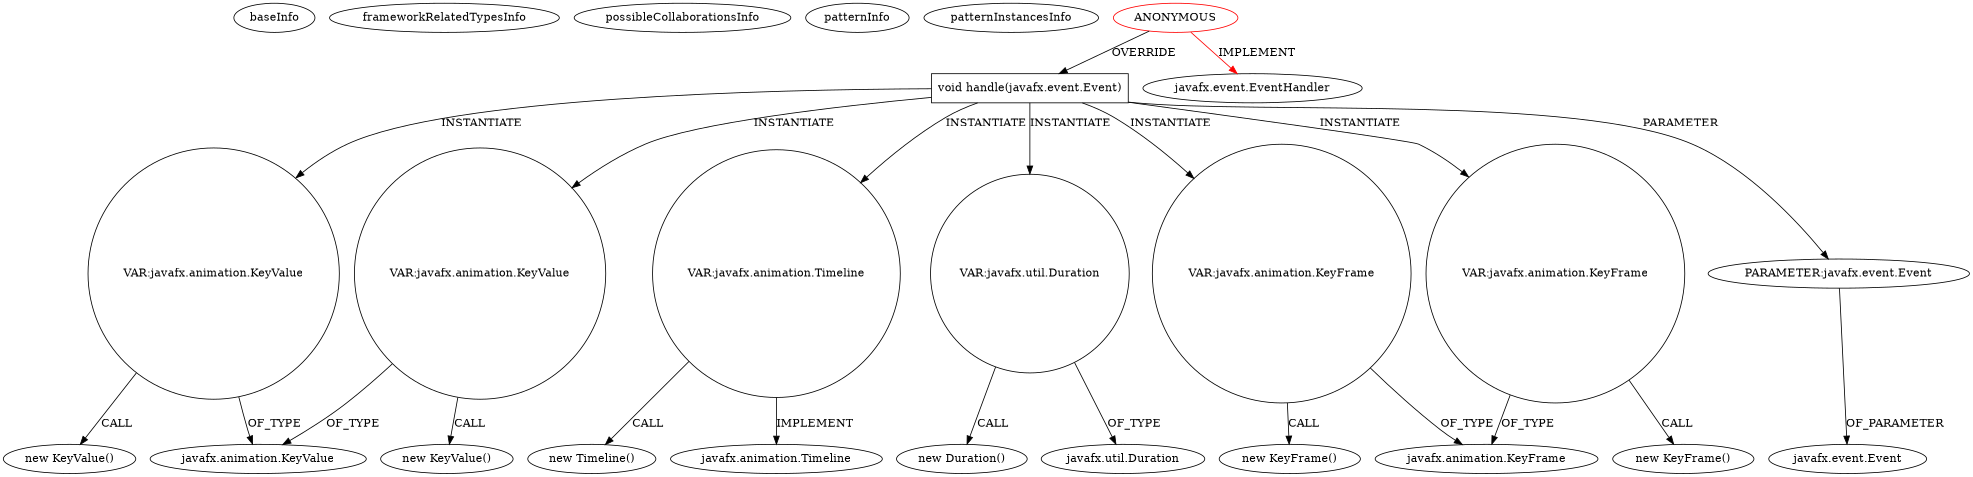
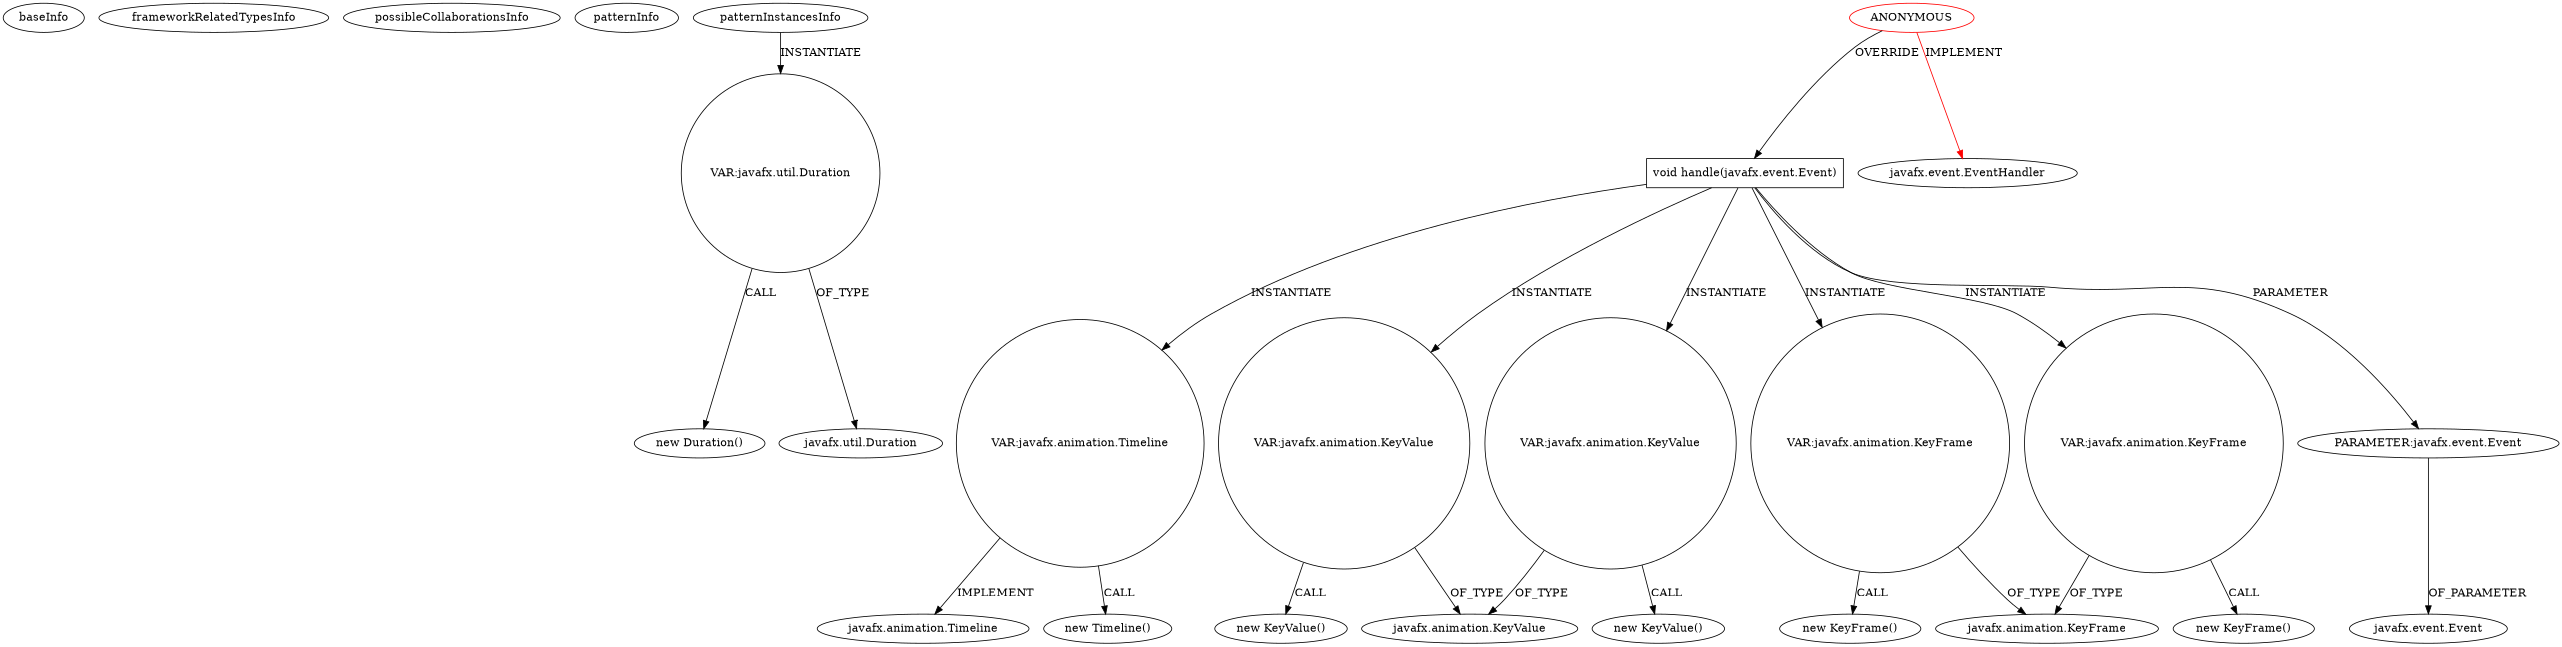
edge "void handle(javafx.event.Event)" -> "VAR:javafx.util.Duration": now "patternInstancesInfo" -> "VAR:javafx.util.Duration"
